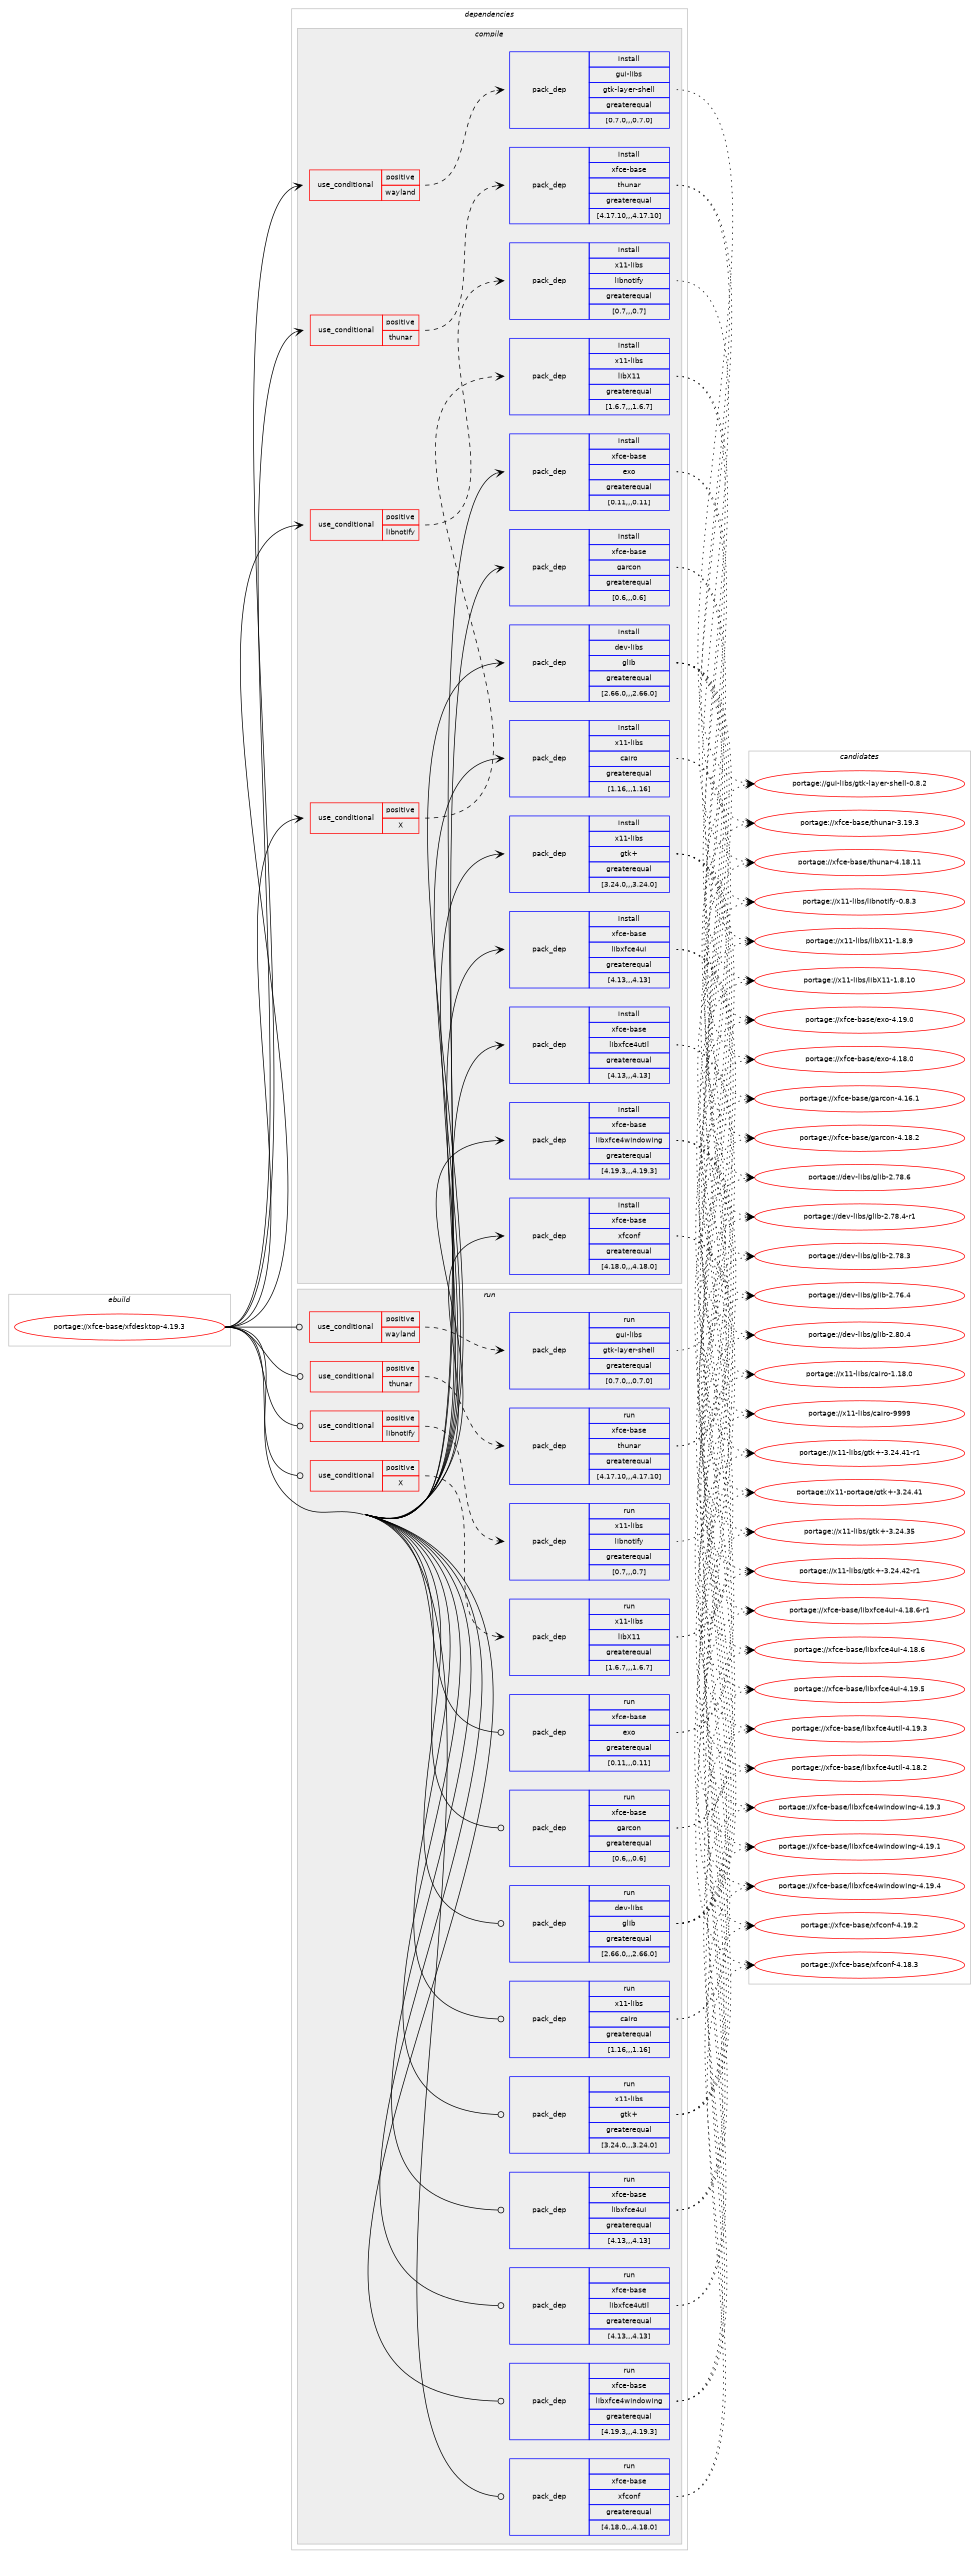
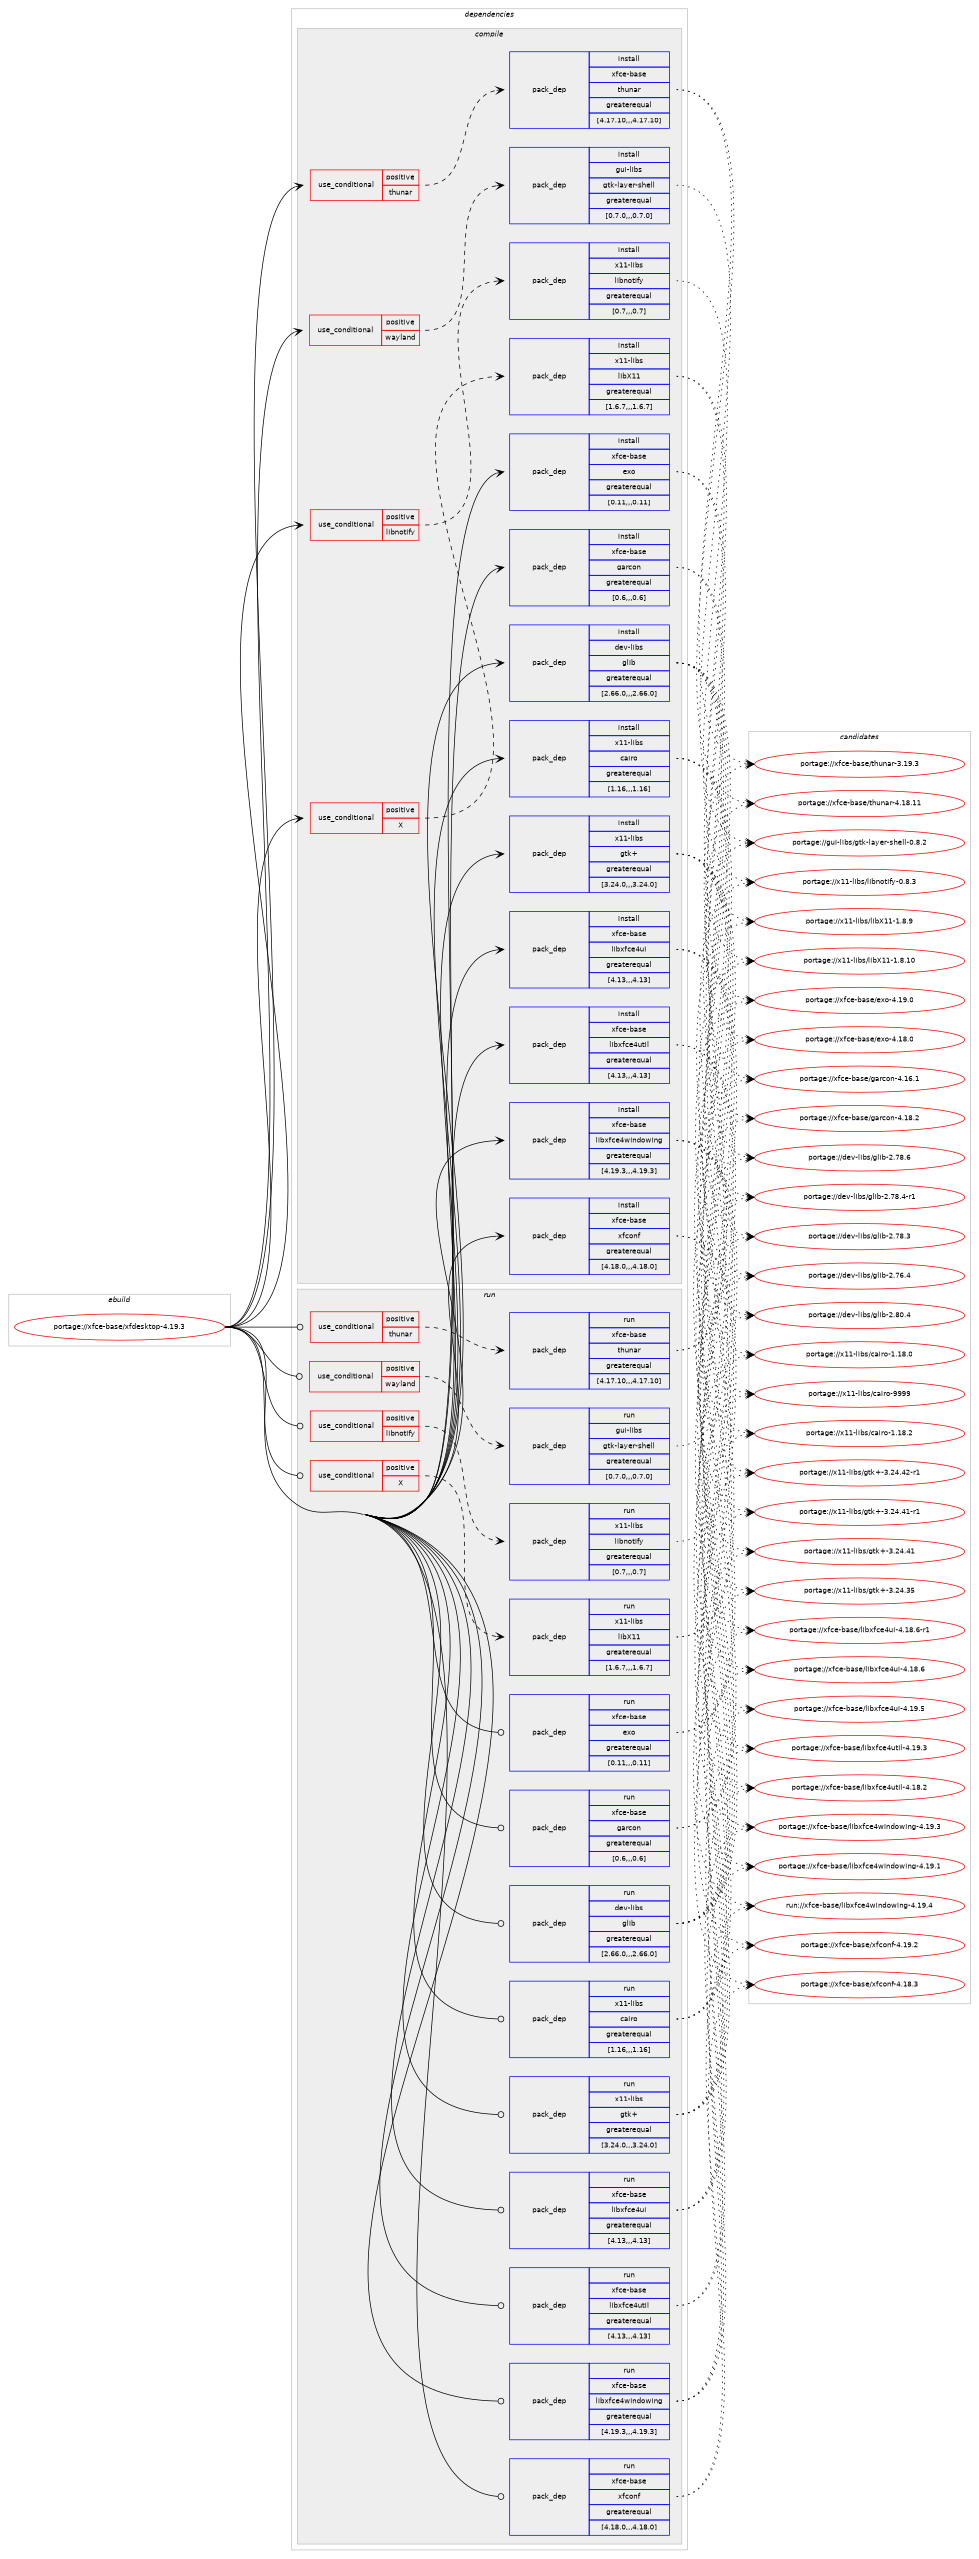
node "portage://x11-libs/cairo-1.18.2": added
node "portage://x11-portage/gtk+-3.24.41": label "portage://x11-portage/gtk+-3.24.41" -> "portage://x11-libs/gtk+-3.24.41"
node "portage://xfce-base/libxfce4windowing-4.19.4": label "portage://xfce-base/libxfce4windowing-4.19.4" -> "run://xfce-base/libxfce4windowing-4.19.4"
